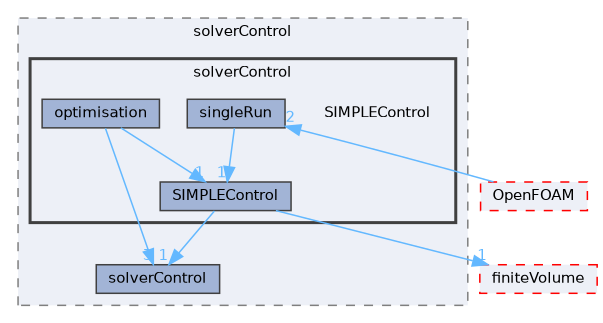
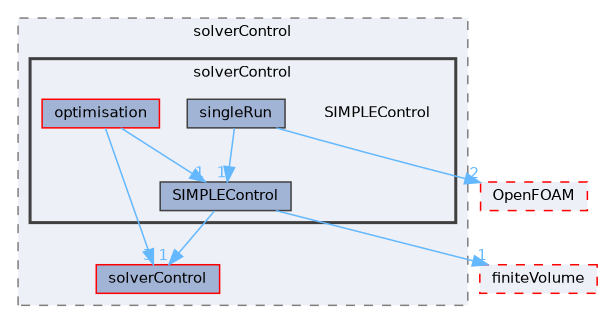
node "optimisation": color grey25 -> red
edge "OpenFOAM" -> "singleRun": reversed
node "solverControl": color grey25 -> red
